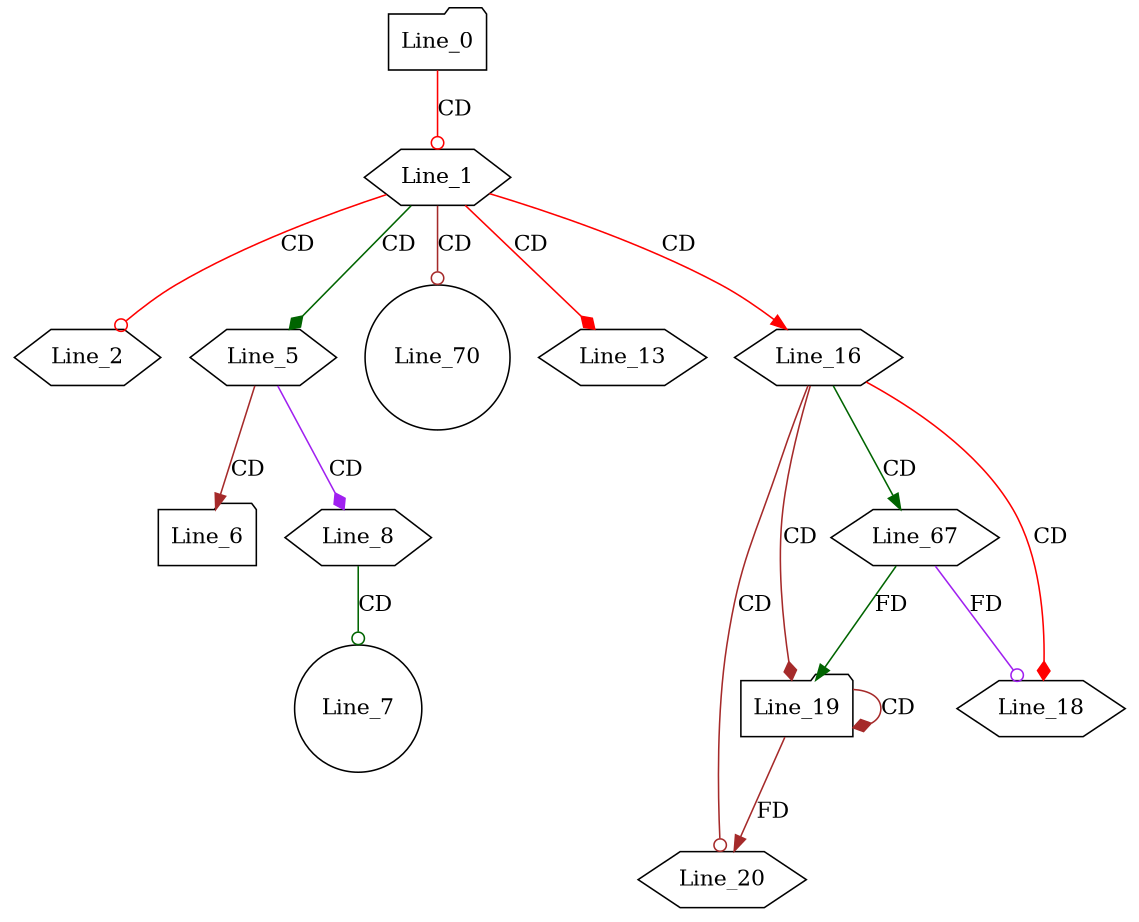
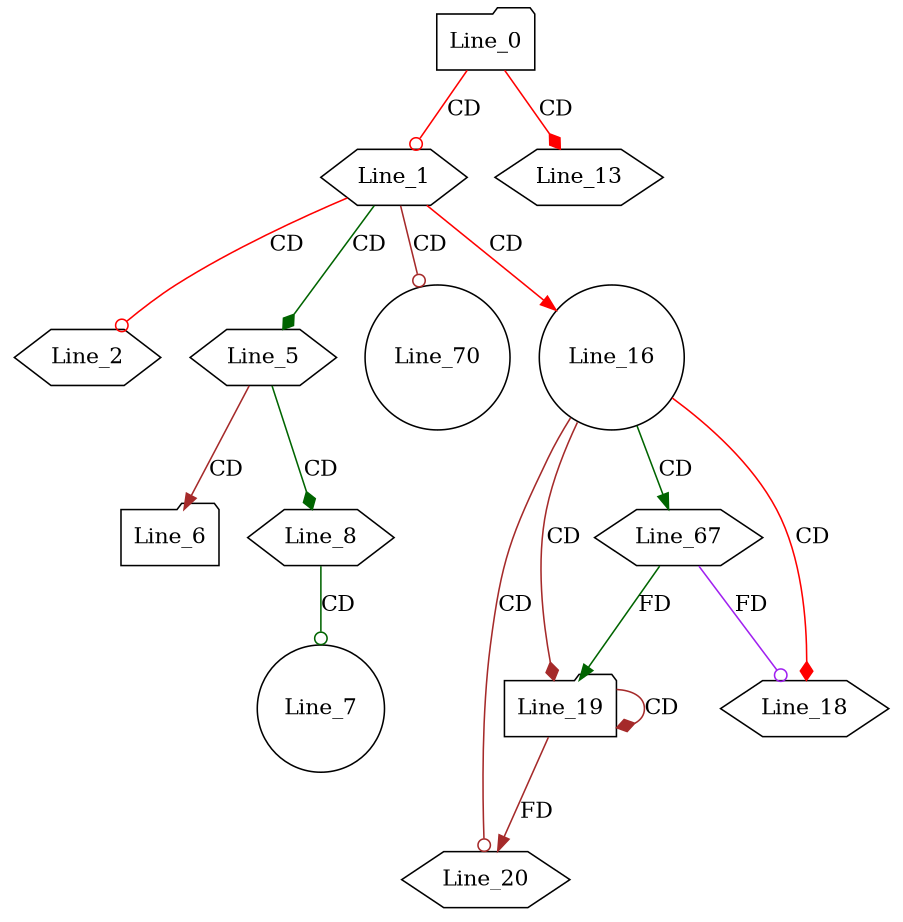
edge "Line_1" -> "Line_13": now "Line_0" -> "Line_13"
node "Line_16": shape hexagon -> circle
edge "Line_5" -> "Line_8": color purple -> darkgreen
